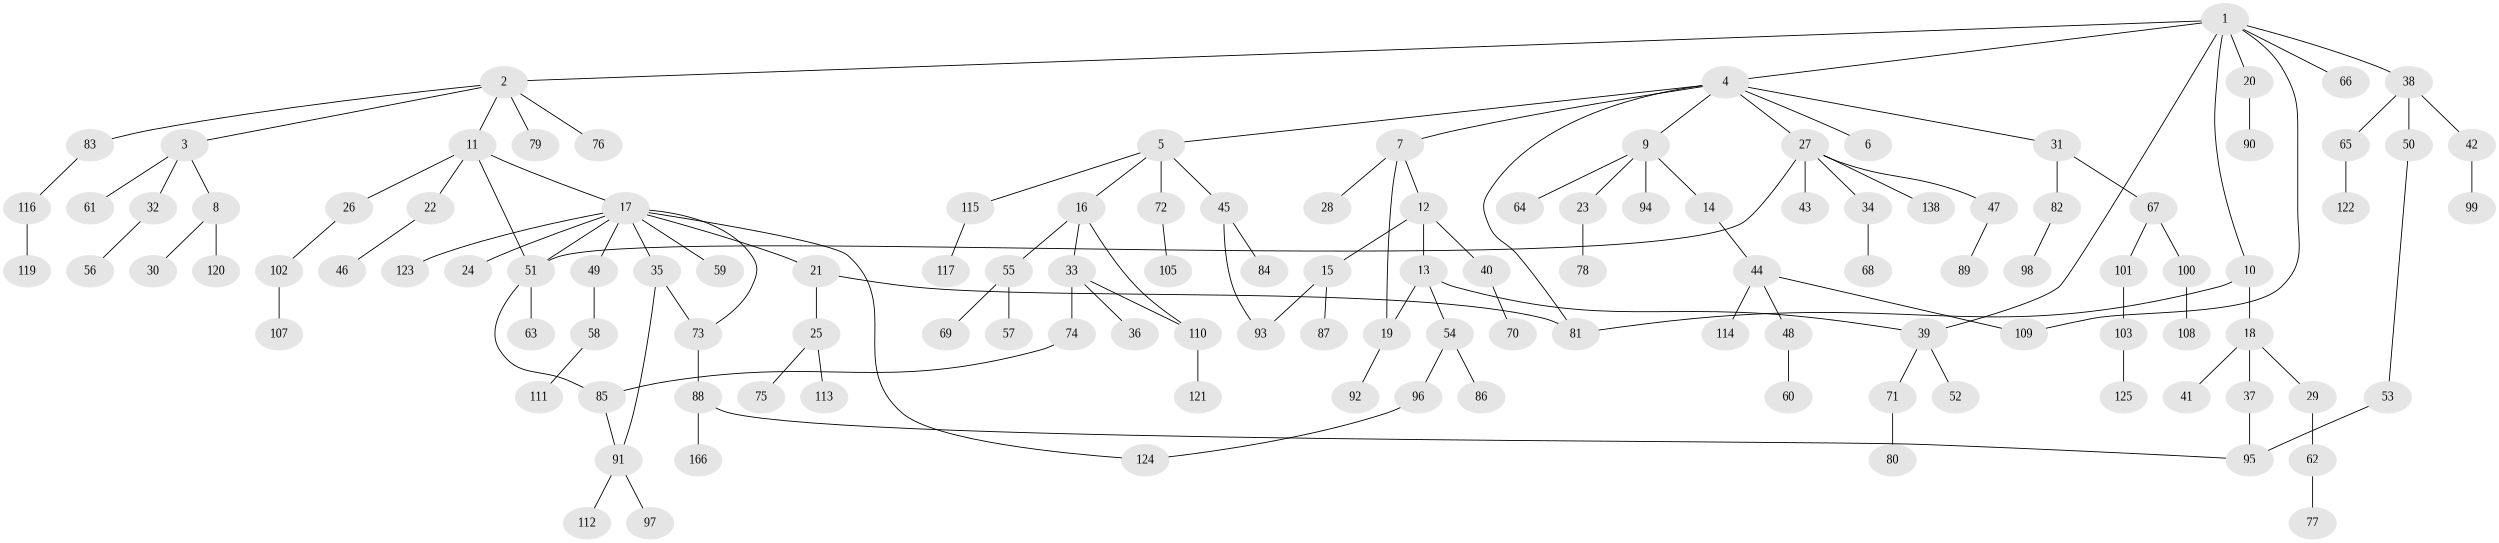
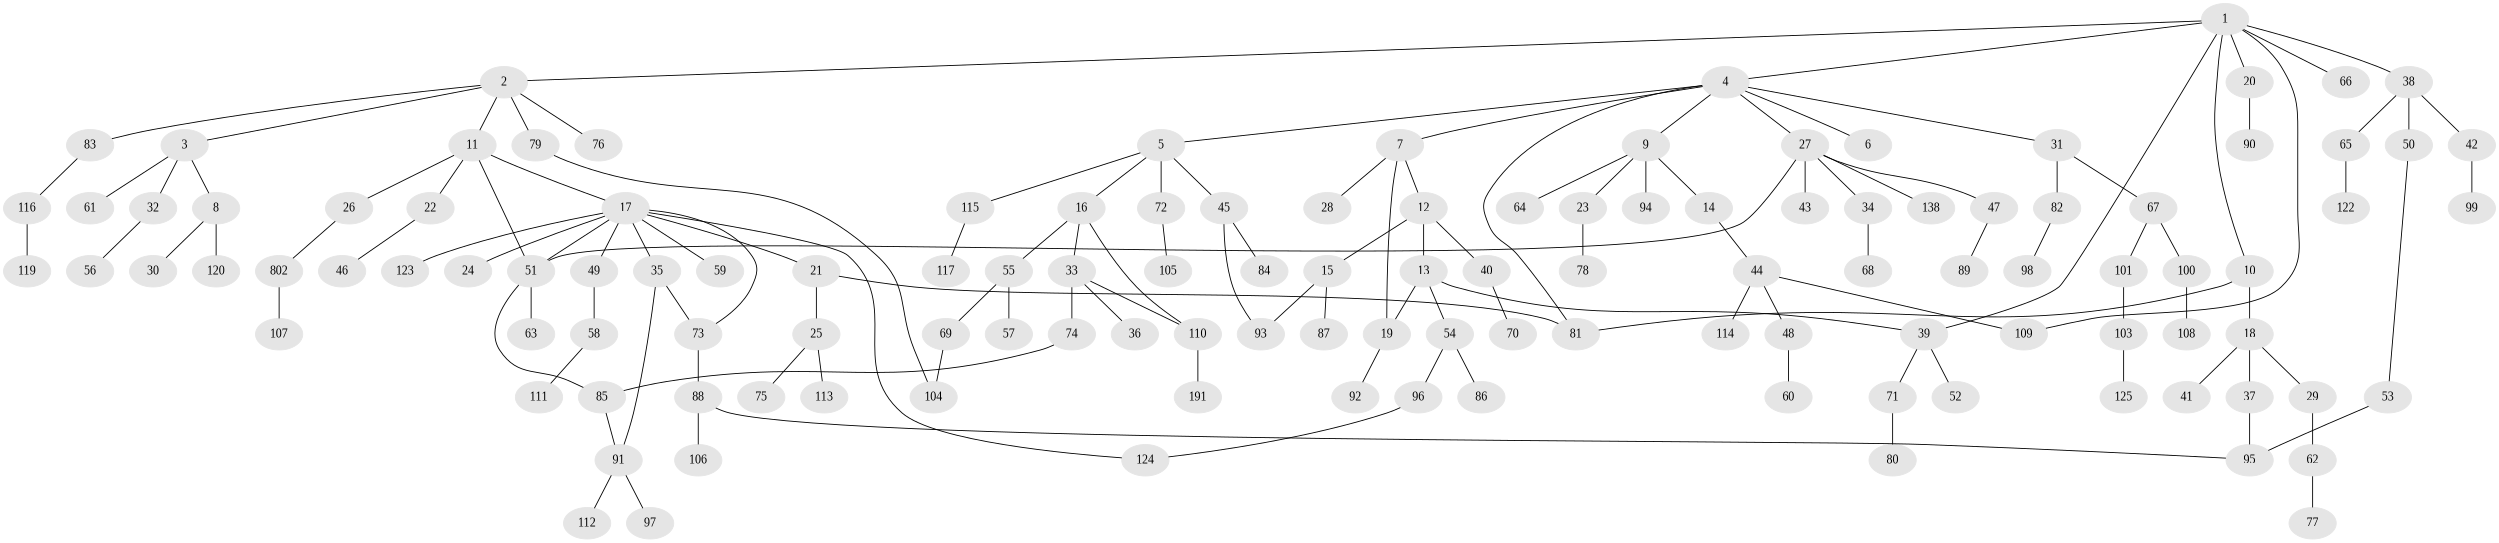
node "102": label "102" -> "802"
node "104": added
node "121": label "121" -> "191"
node "166": label "166" -> "106"
